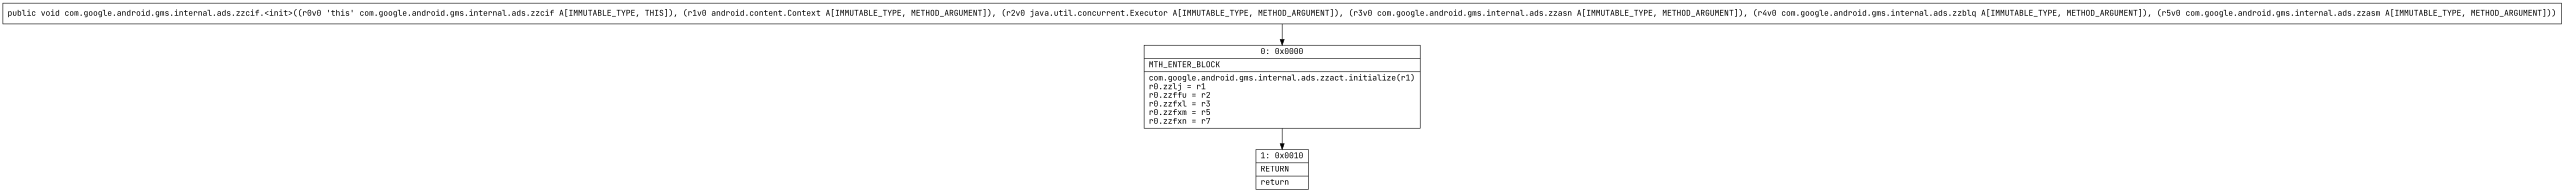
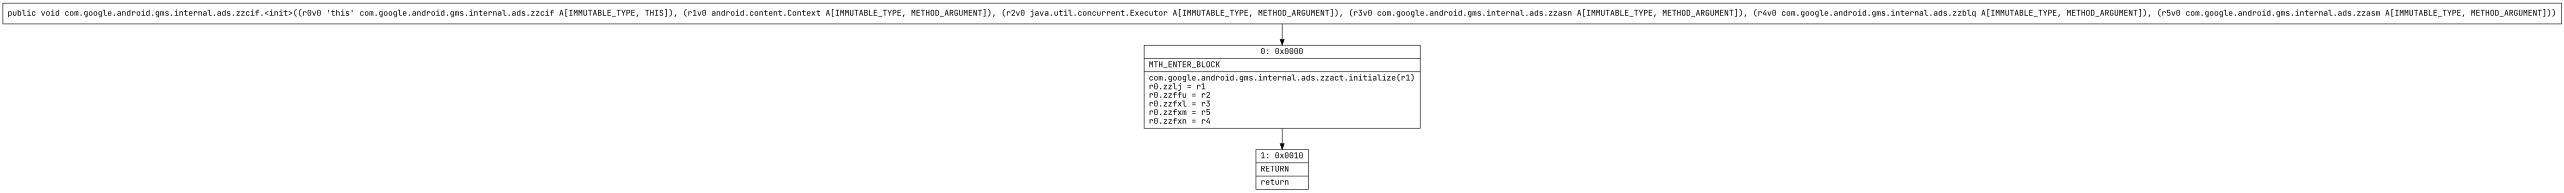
node "0: 0x0000": text "r0.zzfxn = r7" -> "r0.zzfxn = r4"
